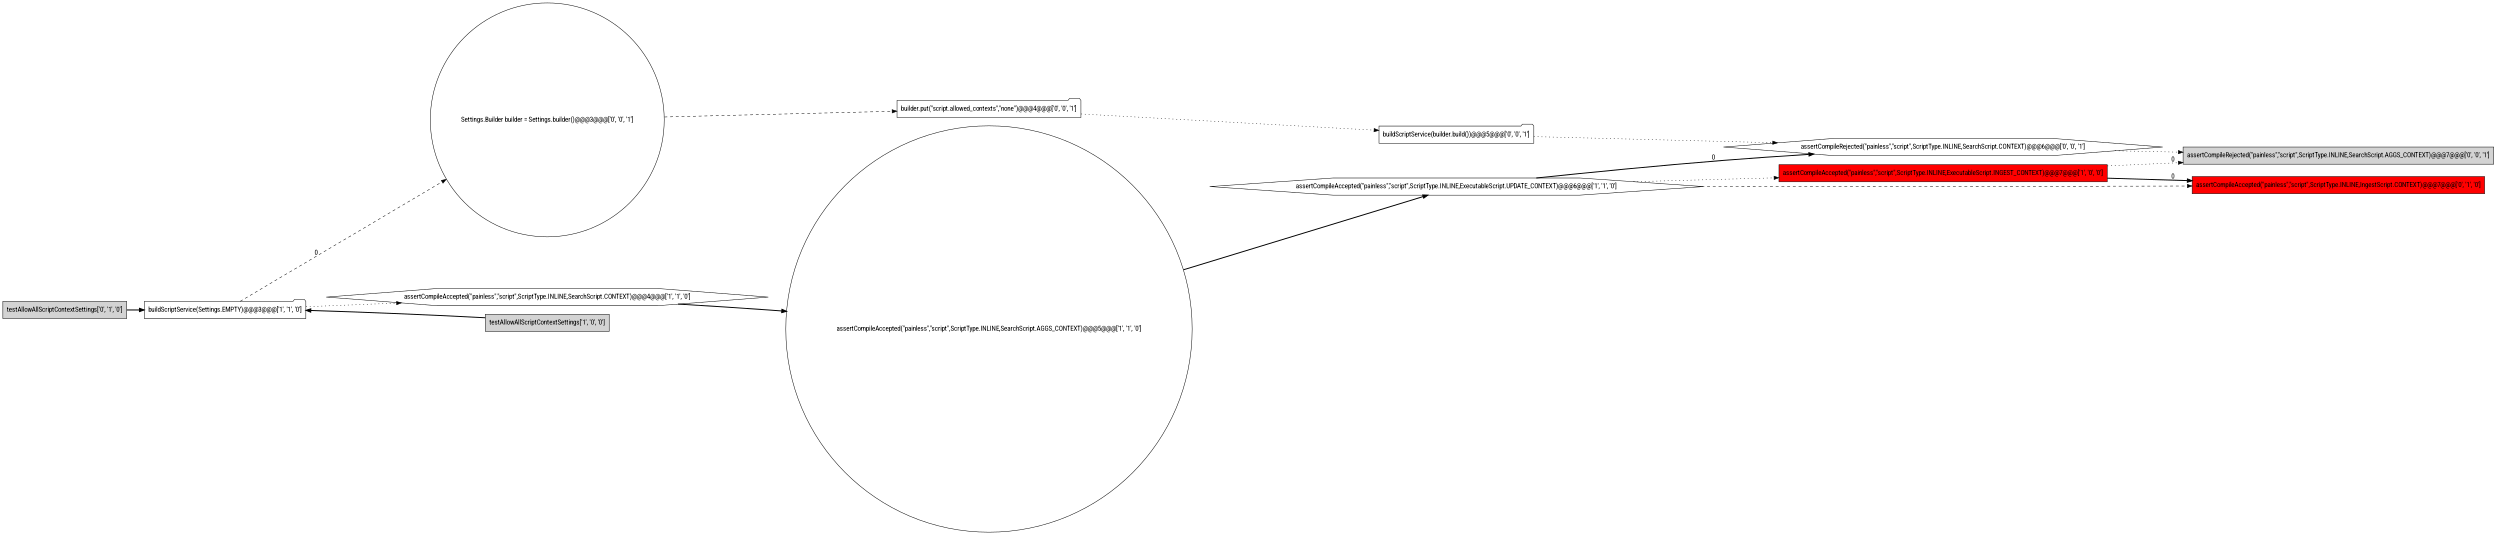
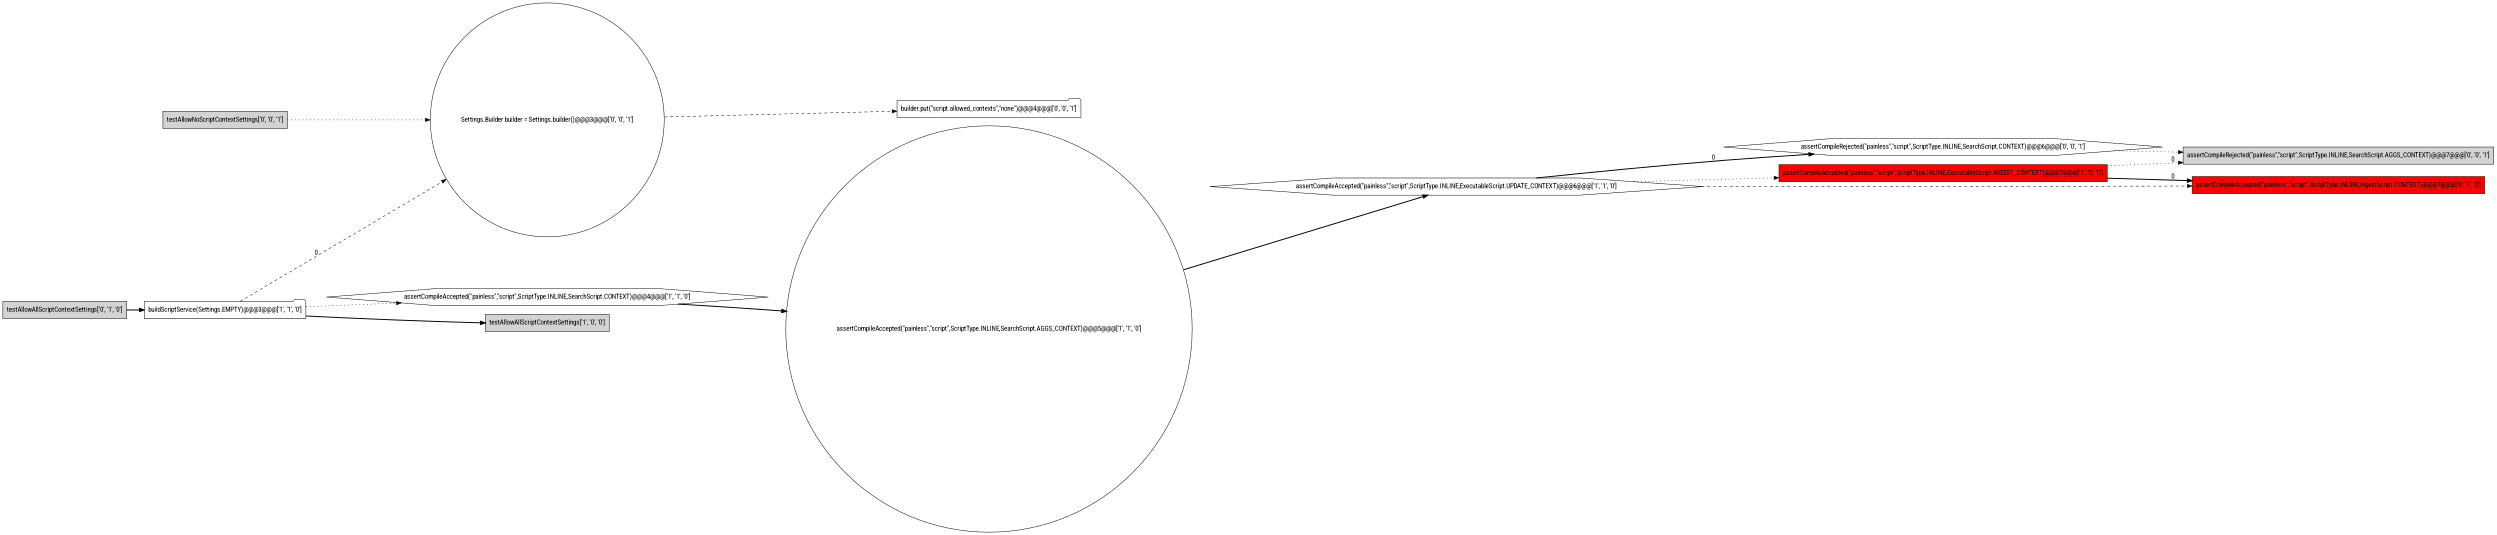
node "testAllowNoScriptContextSettings['0', '0', '1']": added
node "buildScriptService(builder.build())@@@5@@@['0', '0', '1']": removed
edge "testAllowAllScriptContextSettings['1', '0', '0']" -> "buildScriptService(Settings.EMPTY)@@@3@@@['1', '1', '0']": reversed
